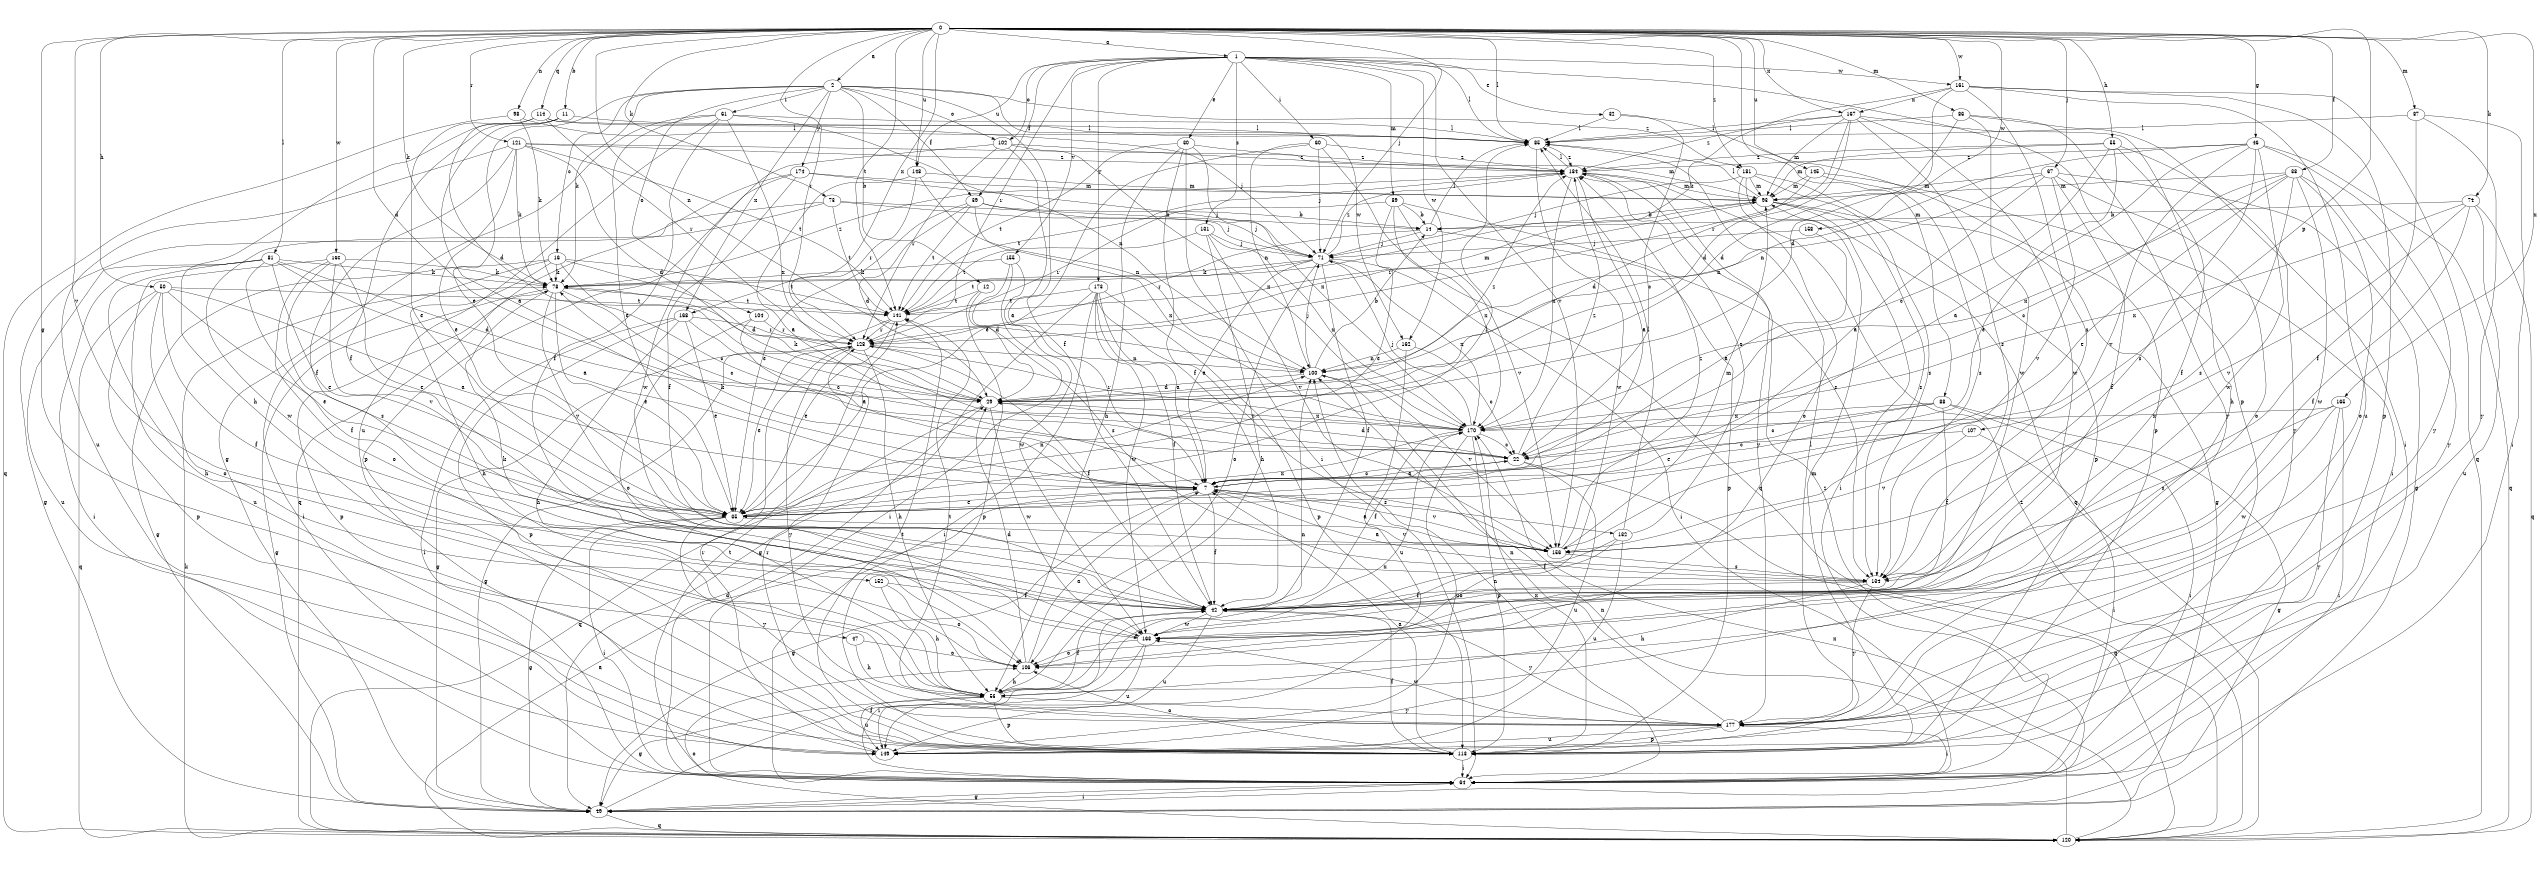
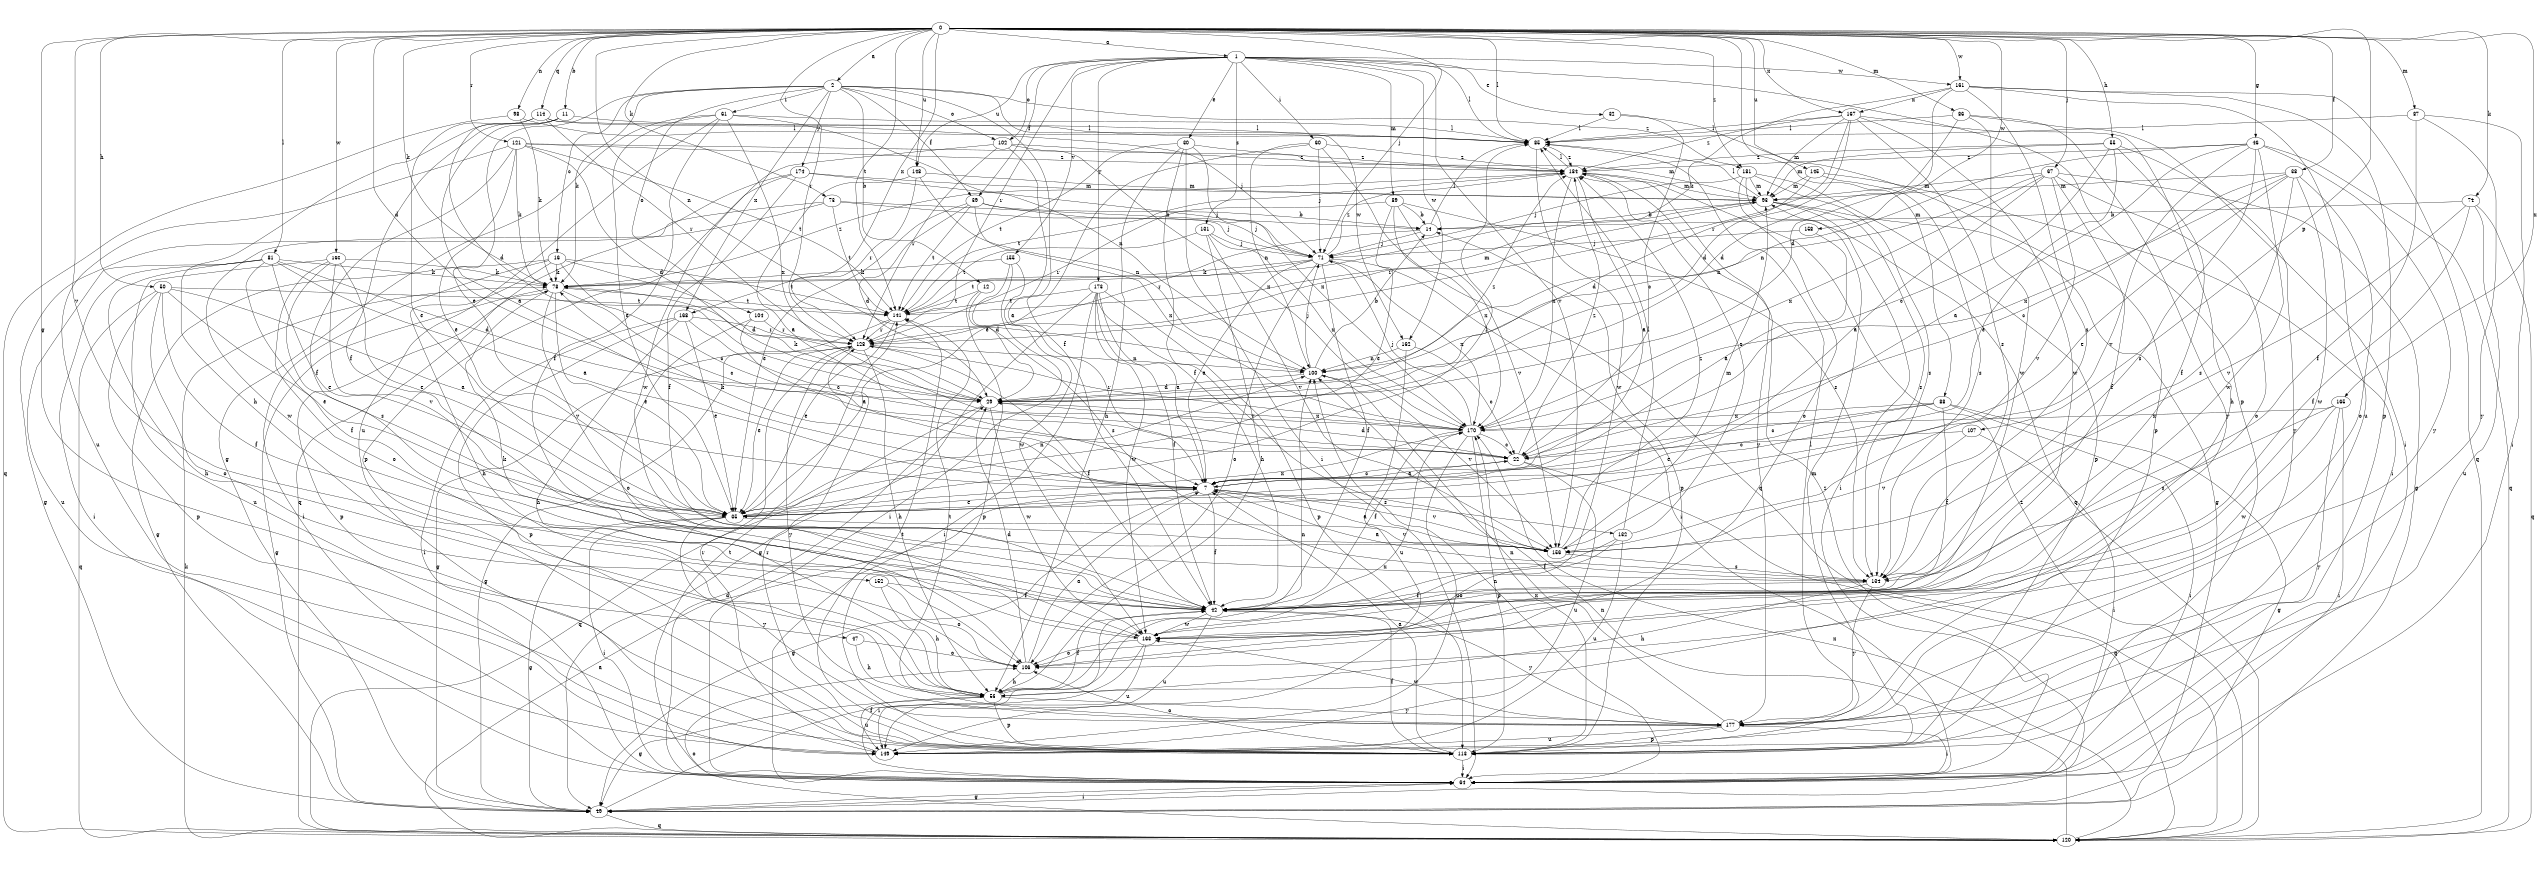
edge "74" -> "170": now "67" -> "170"
edge "14" -> "113": reversed
edge "38" -> "177": removed, label "y"
